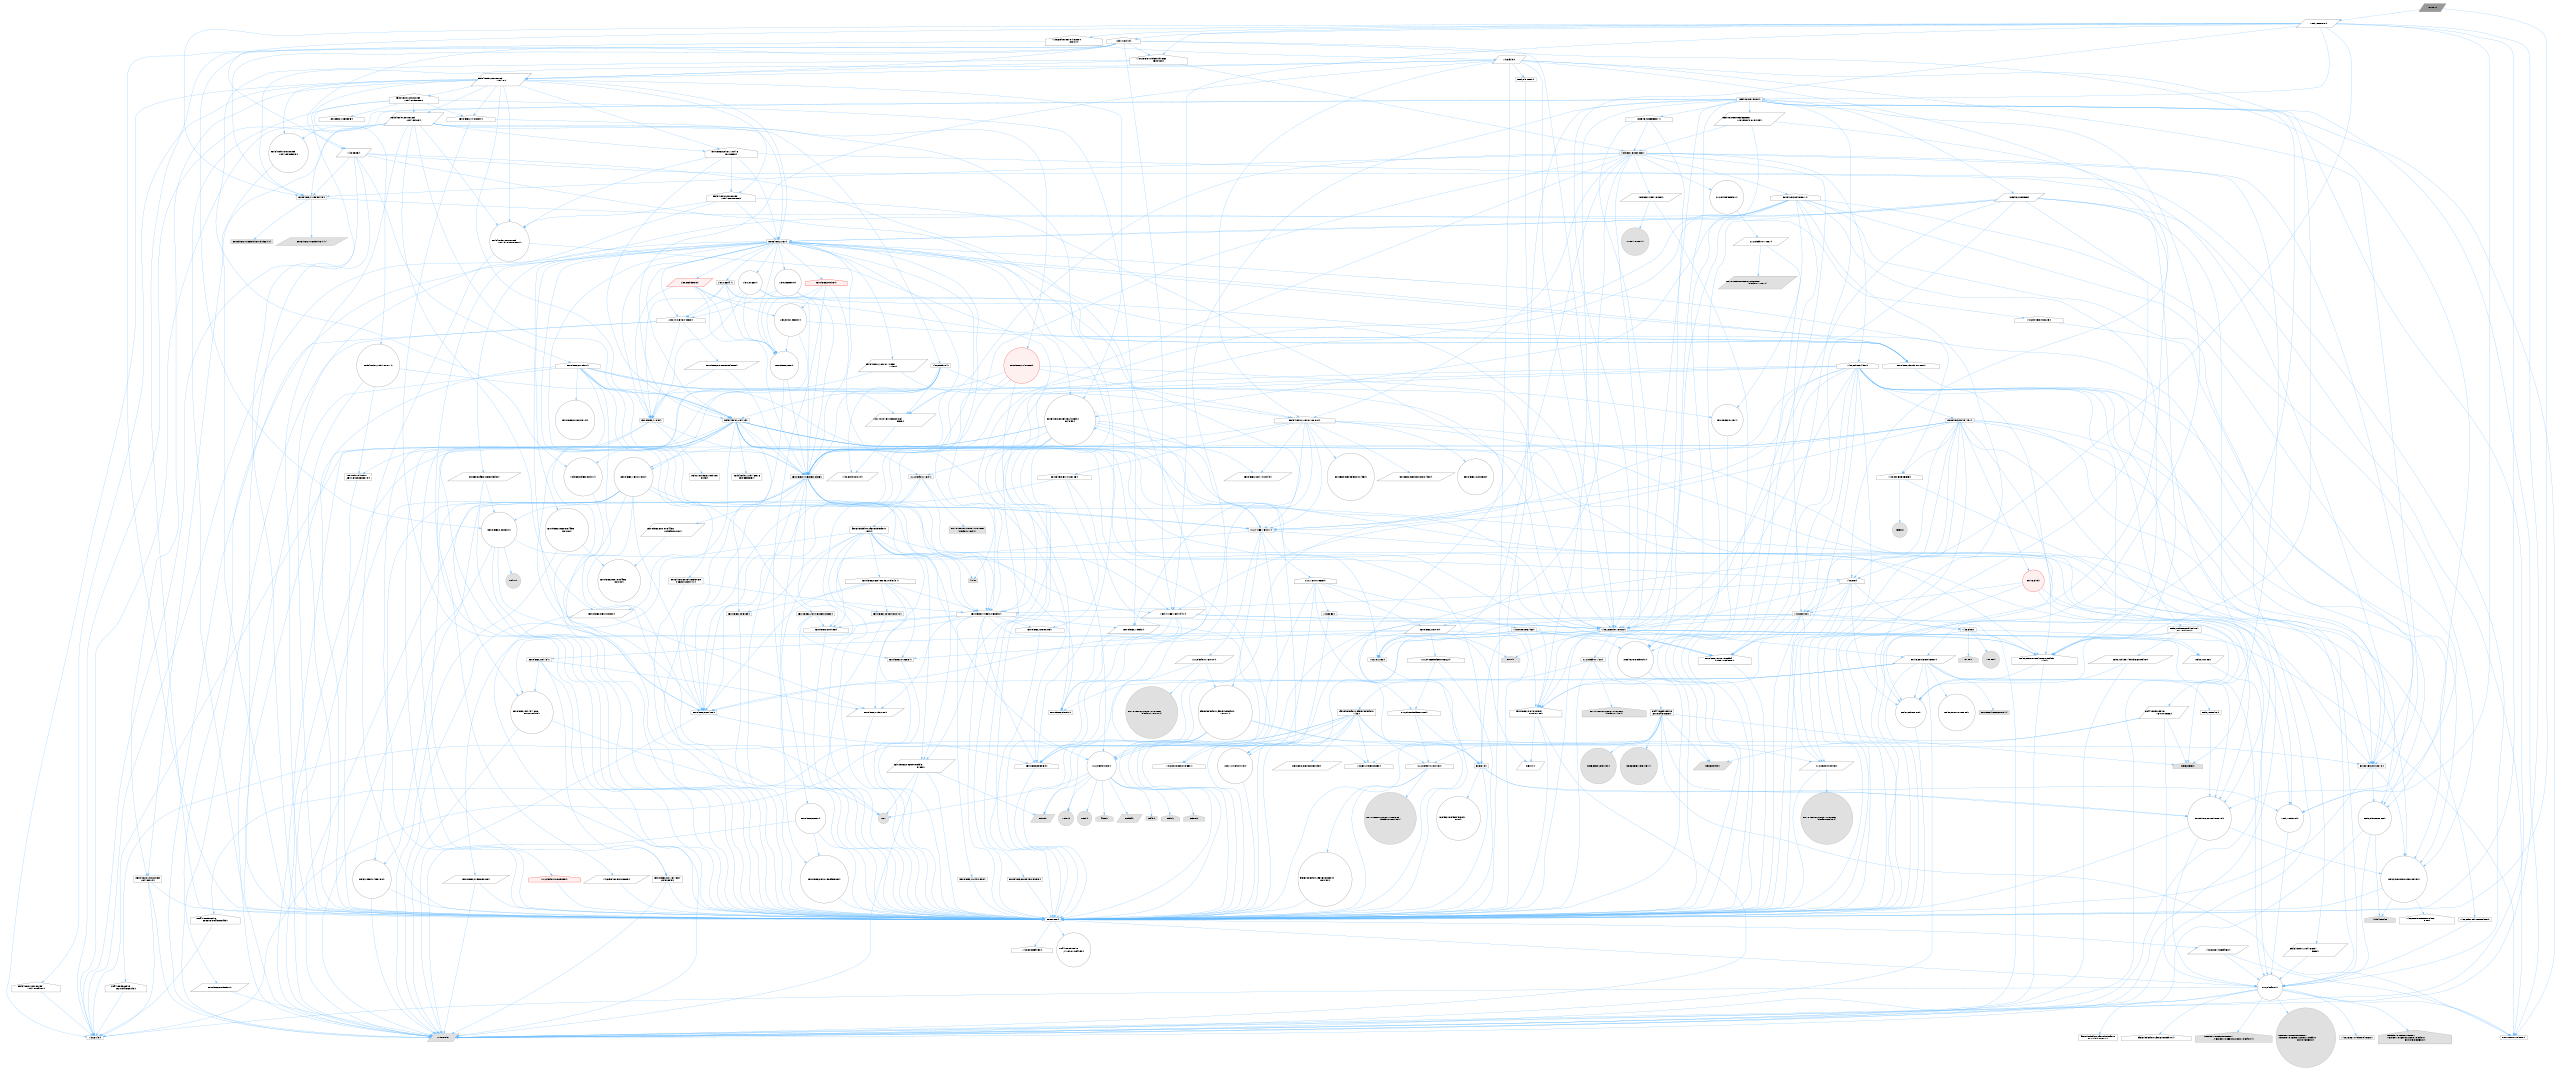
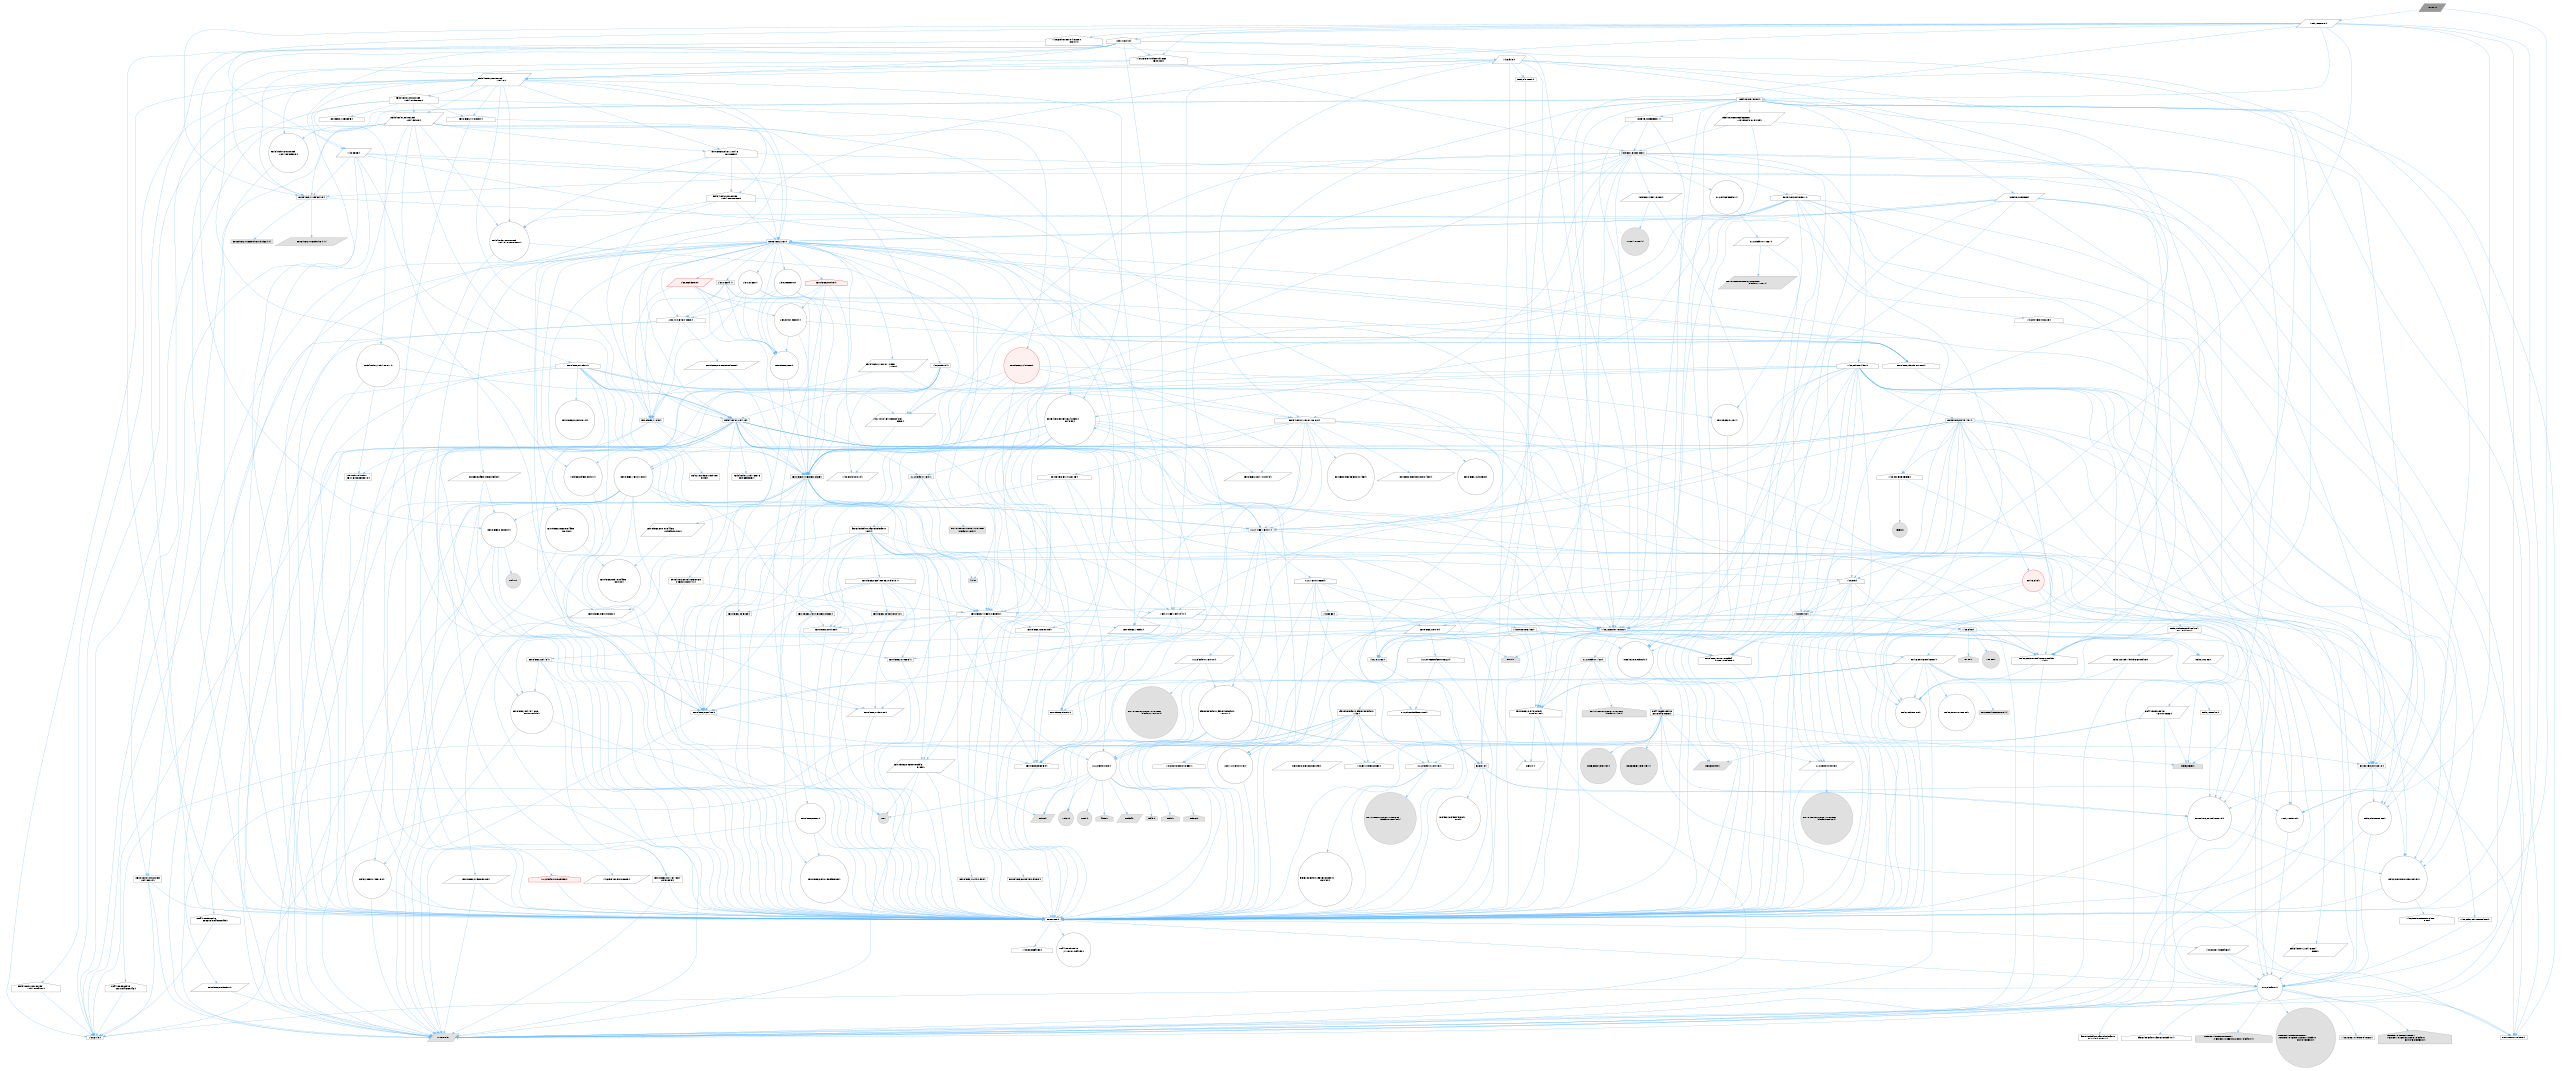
node "initializer_list": removed
